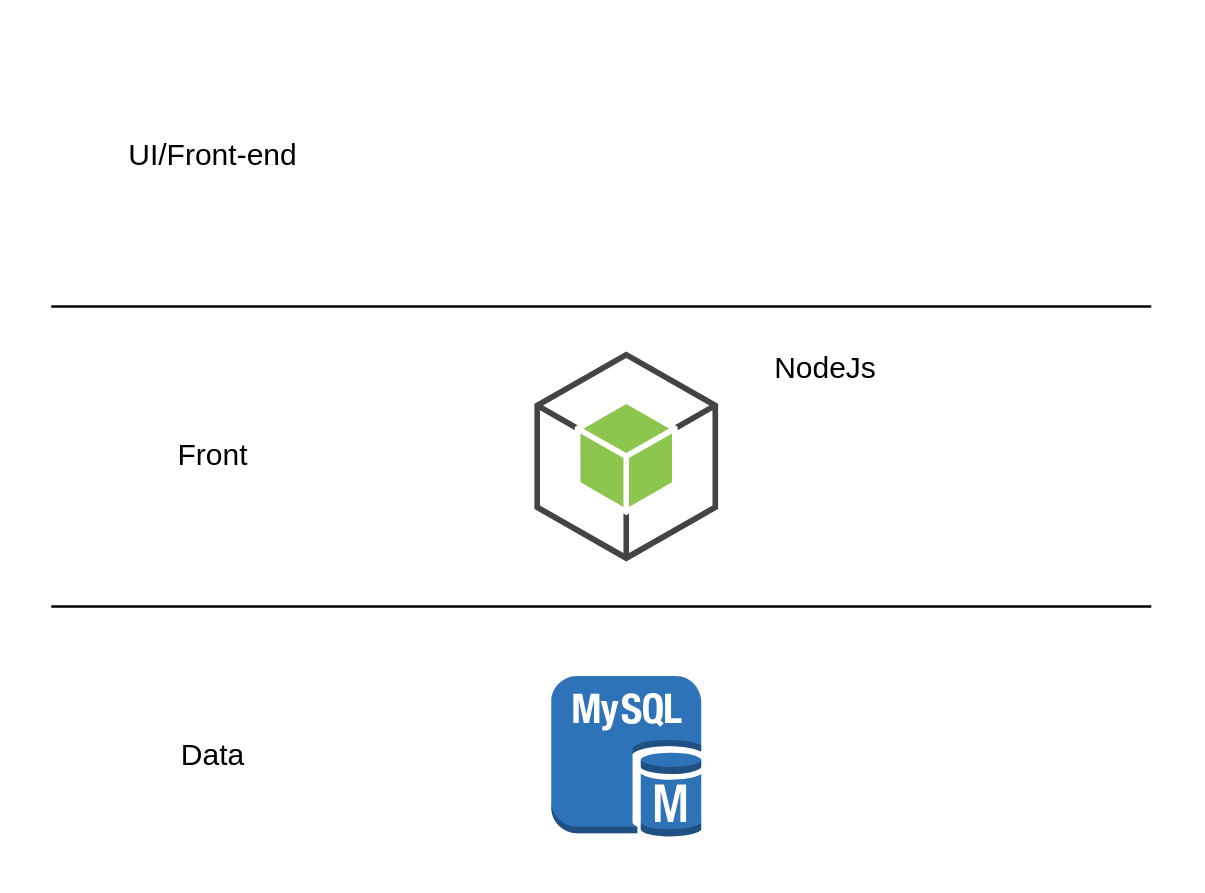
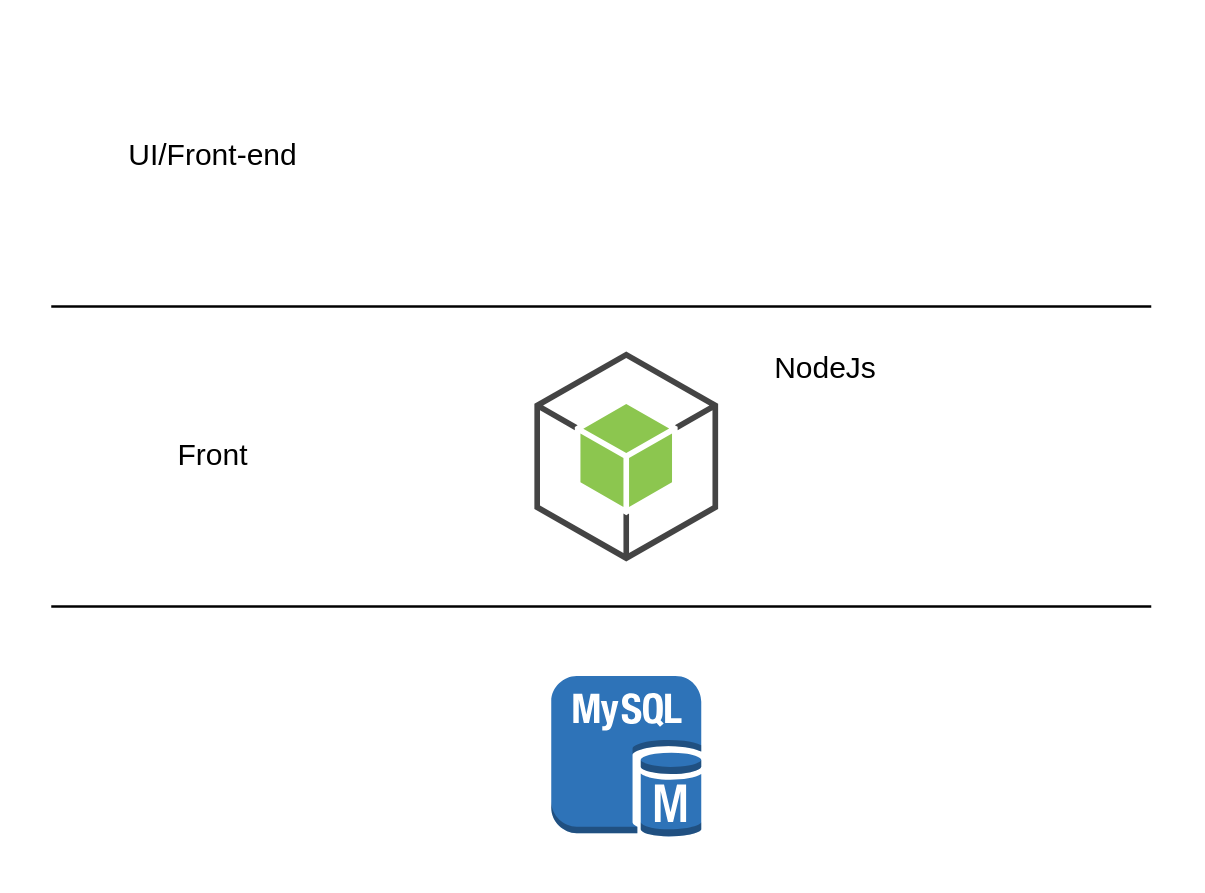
node "Data": removed
